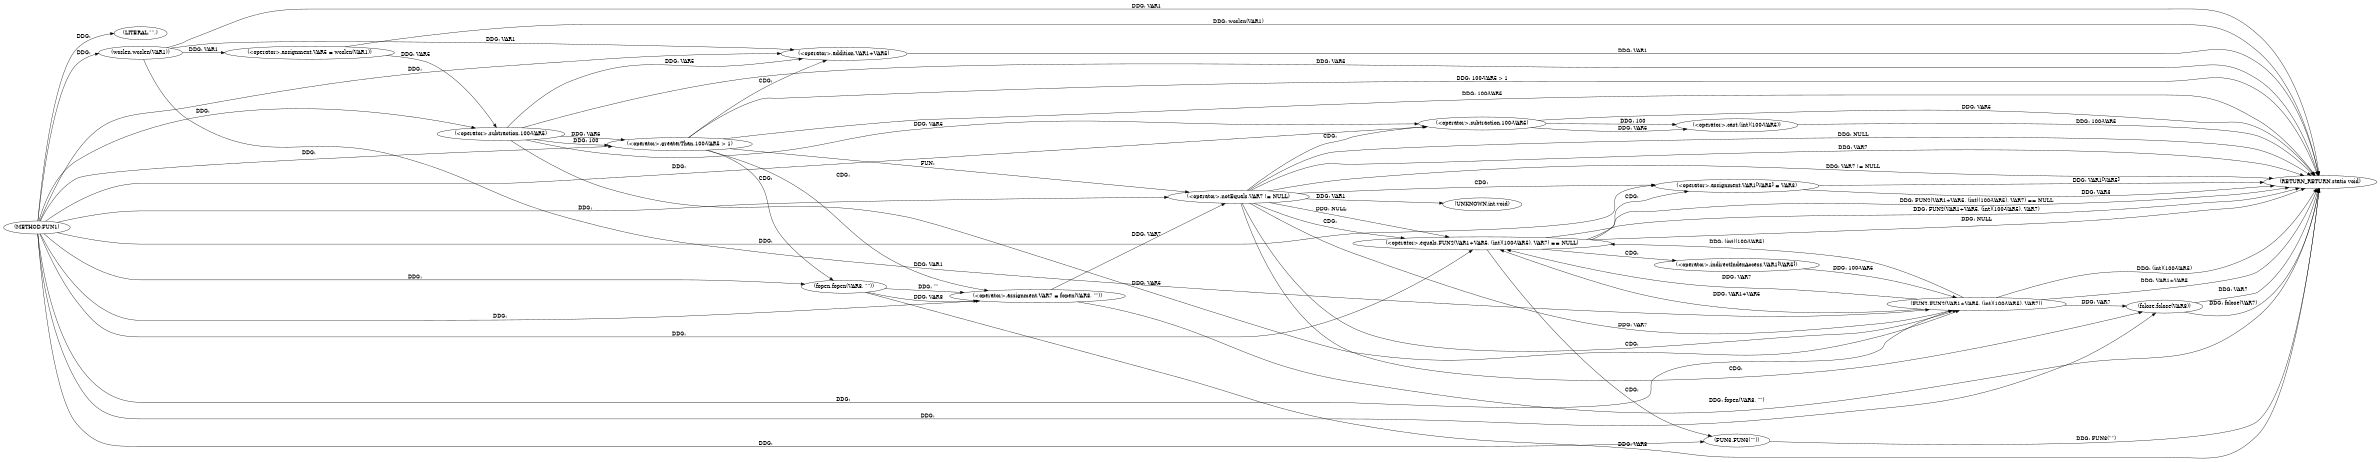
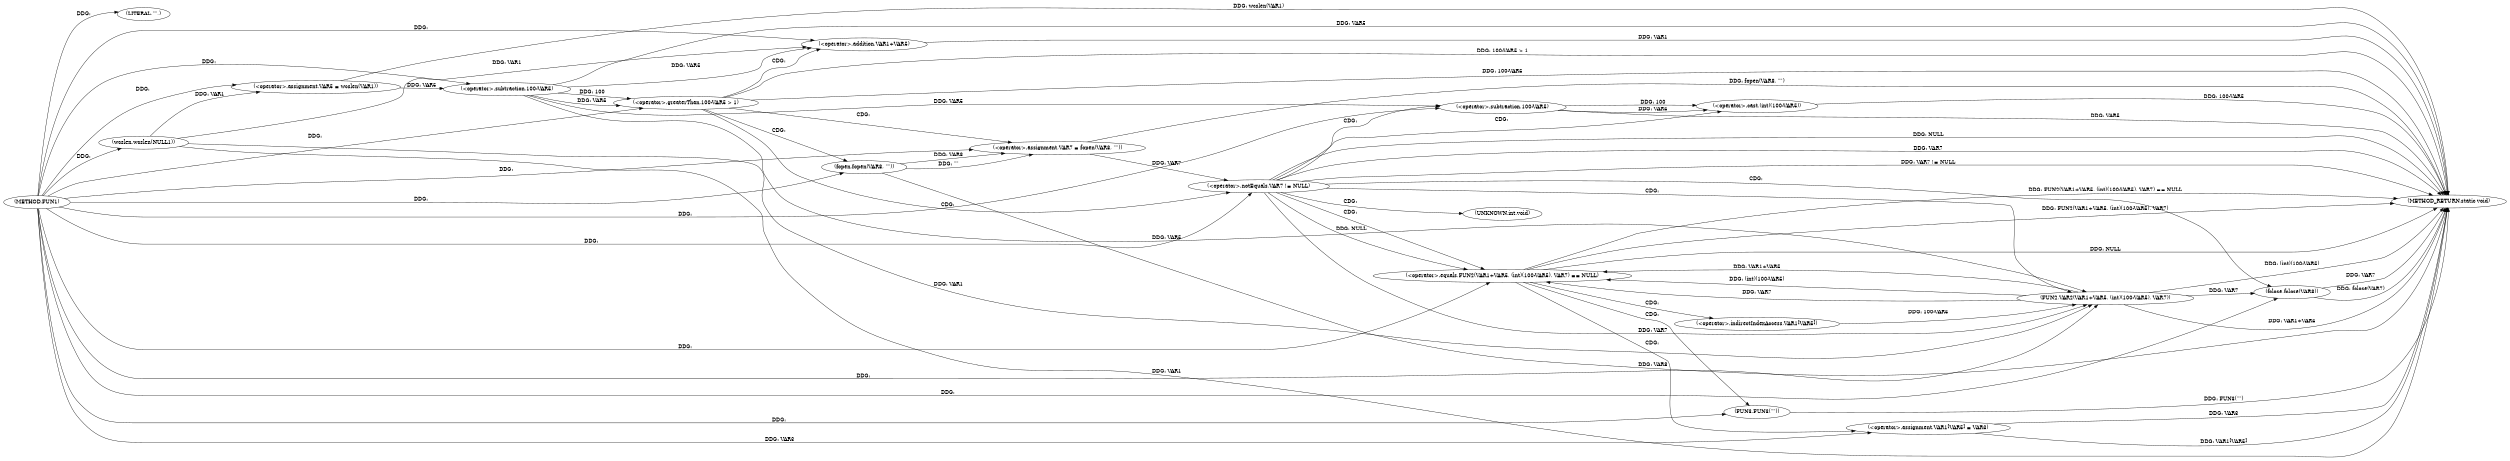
node "(wcslen,wcslen(VAR1))": label "(wcslen,wcslen(VAR1))" -> "(wcslen,wcslen(NULL1))"
edge "(METHOD,FUN1)" -> "(<operator>.assignment,VAR5 = wcslen(VAR1))": added, label "DDG:"
edge "(<operator>.greaterThan,100-VAR5 > 1)" -> "(<operator>.notEquals,VAR7 != NULL)": label "FUN: " -> "CDG: "
node "(RETURN_RETURN,static void)": label "(RETURN_RETURN,static void)" -> "(METHOD_RETURN,static void)"
edge "(<operator>.notEquals,VAR7 != NULL)" -> "(<operator>.assignment,VAR1[VAR5] = VAR3)": now "(<operator>.notEquals,VAR7 != NULL)" -> "(<operator>.cast,(int)(100-VAR5))"
edge "(<operator>.notEquals,VAR7 != NULL)" -> "(UNKNOWN,int,void)": label "DDG: VAR1" -> "CDG: "
edge "(METHOD,FUN1)" -> "(<operator>.assignment,VAR1[VAR5] = VAR3)": label "DDG: " -> "DDG: VAR3"
node "(FUN2,FUN2(VAR1+VAR5, (int)(100-VAR5), VAR7))": label "(FUN2,FUN2(VAR1+VAR5, (int)(100-VAR5), VAR7))" -> "(FUN2,VAR2(VAR1+VAR5, (int)(100-VAR5), VAR7))"
